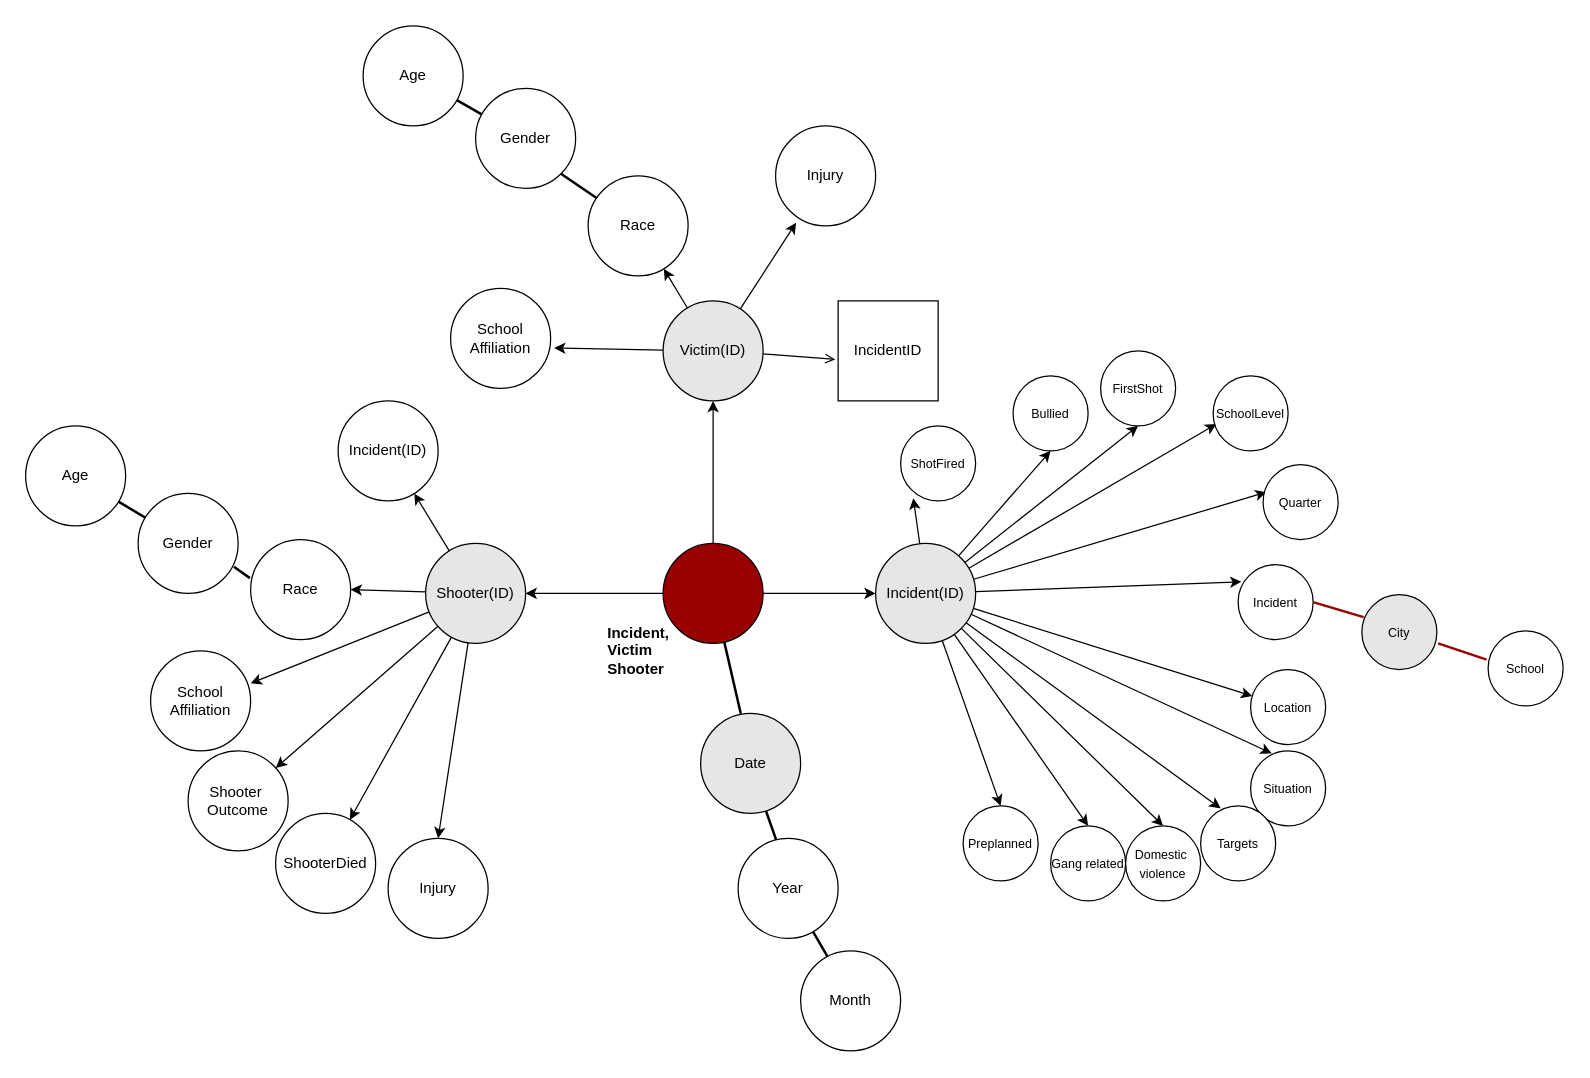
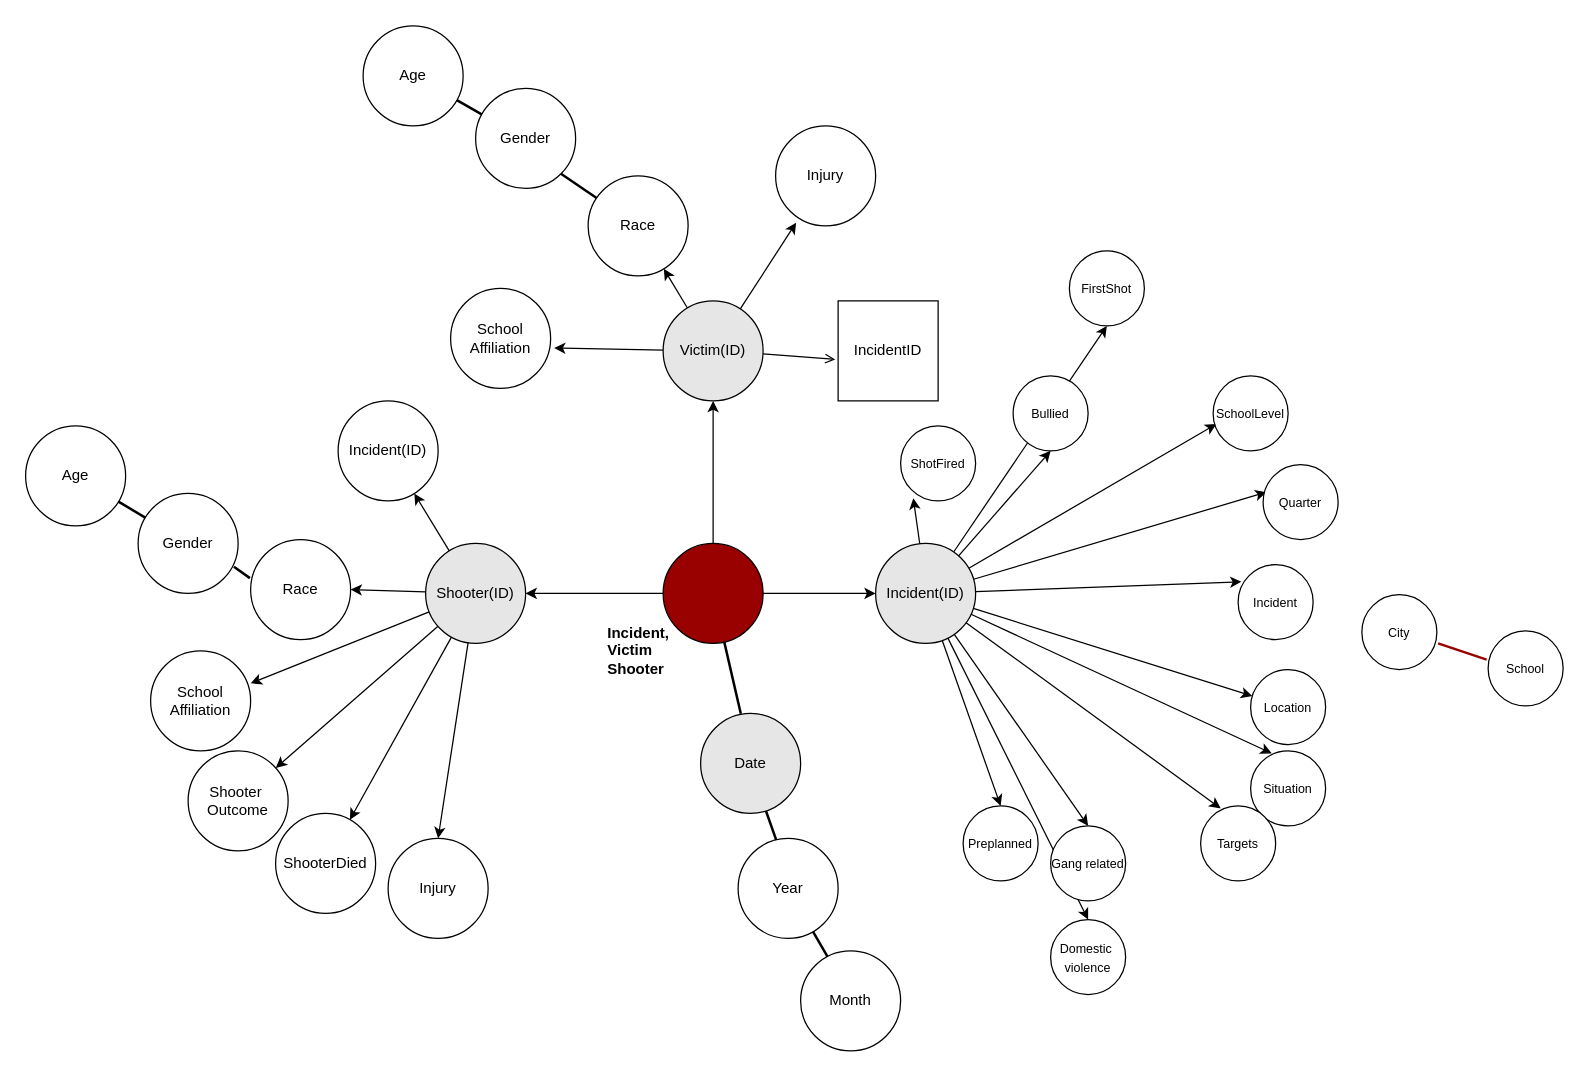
node "FirstShot": moved (1138, 388) -> (1107, 288)
edge "Incident" -- "City": removed
node "City": fillcolor #e6e6e6 -> #ffffff
node "Domestic violence": moved (1163, 863) -> (1088, 957)
